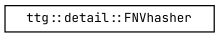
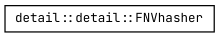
node "ttg::detail::FNVhasher": label "ttg::detail::FNVhasher" -> "detail::detail::FNVhasher"
